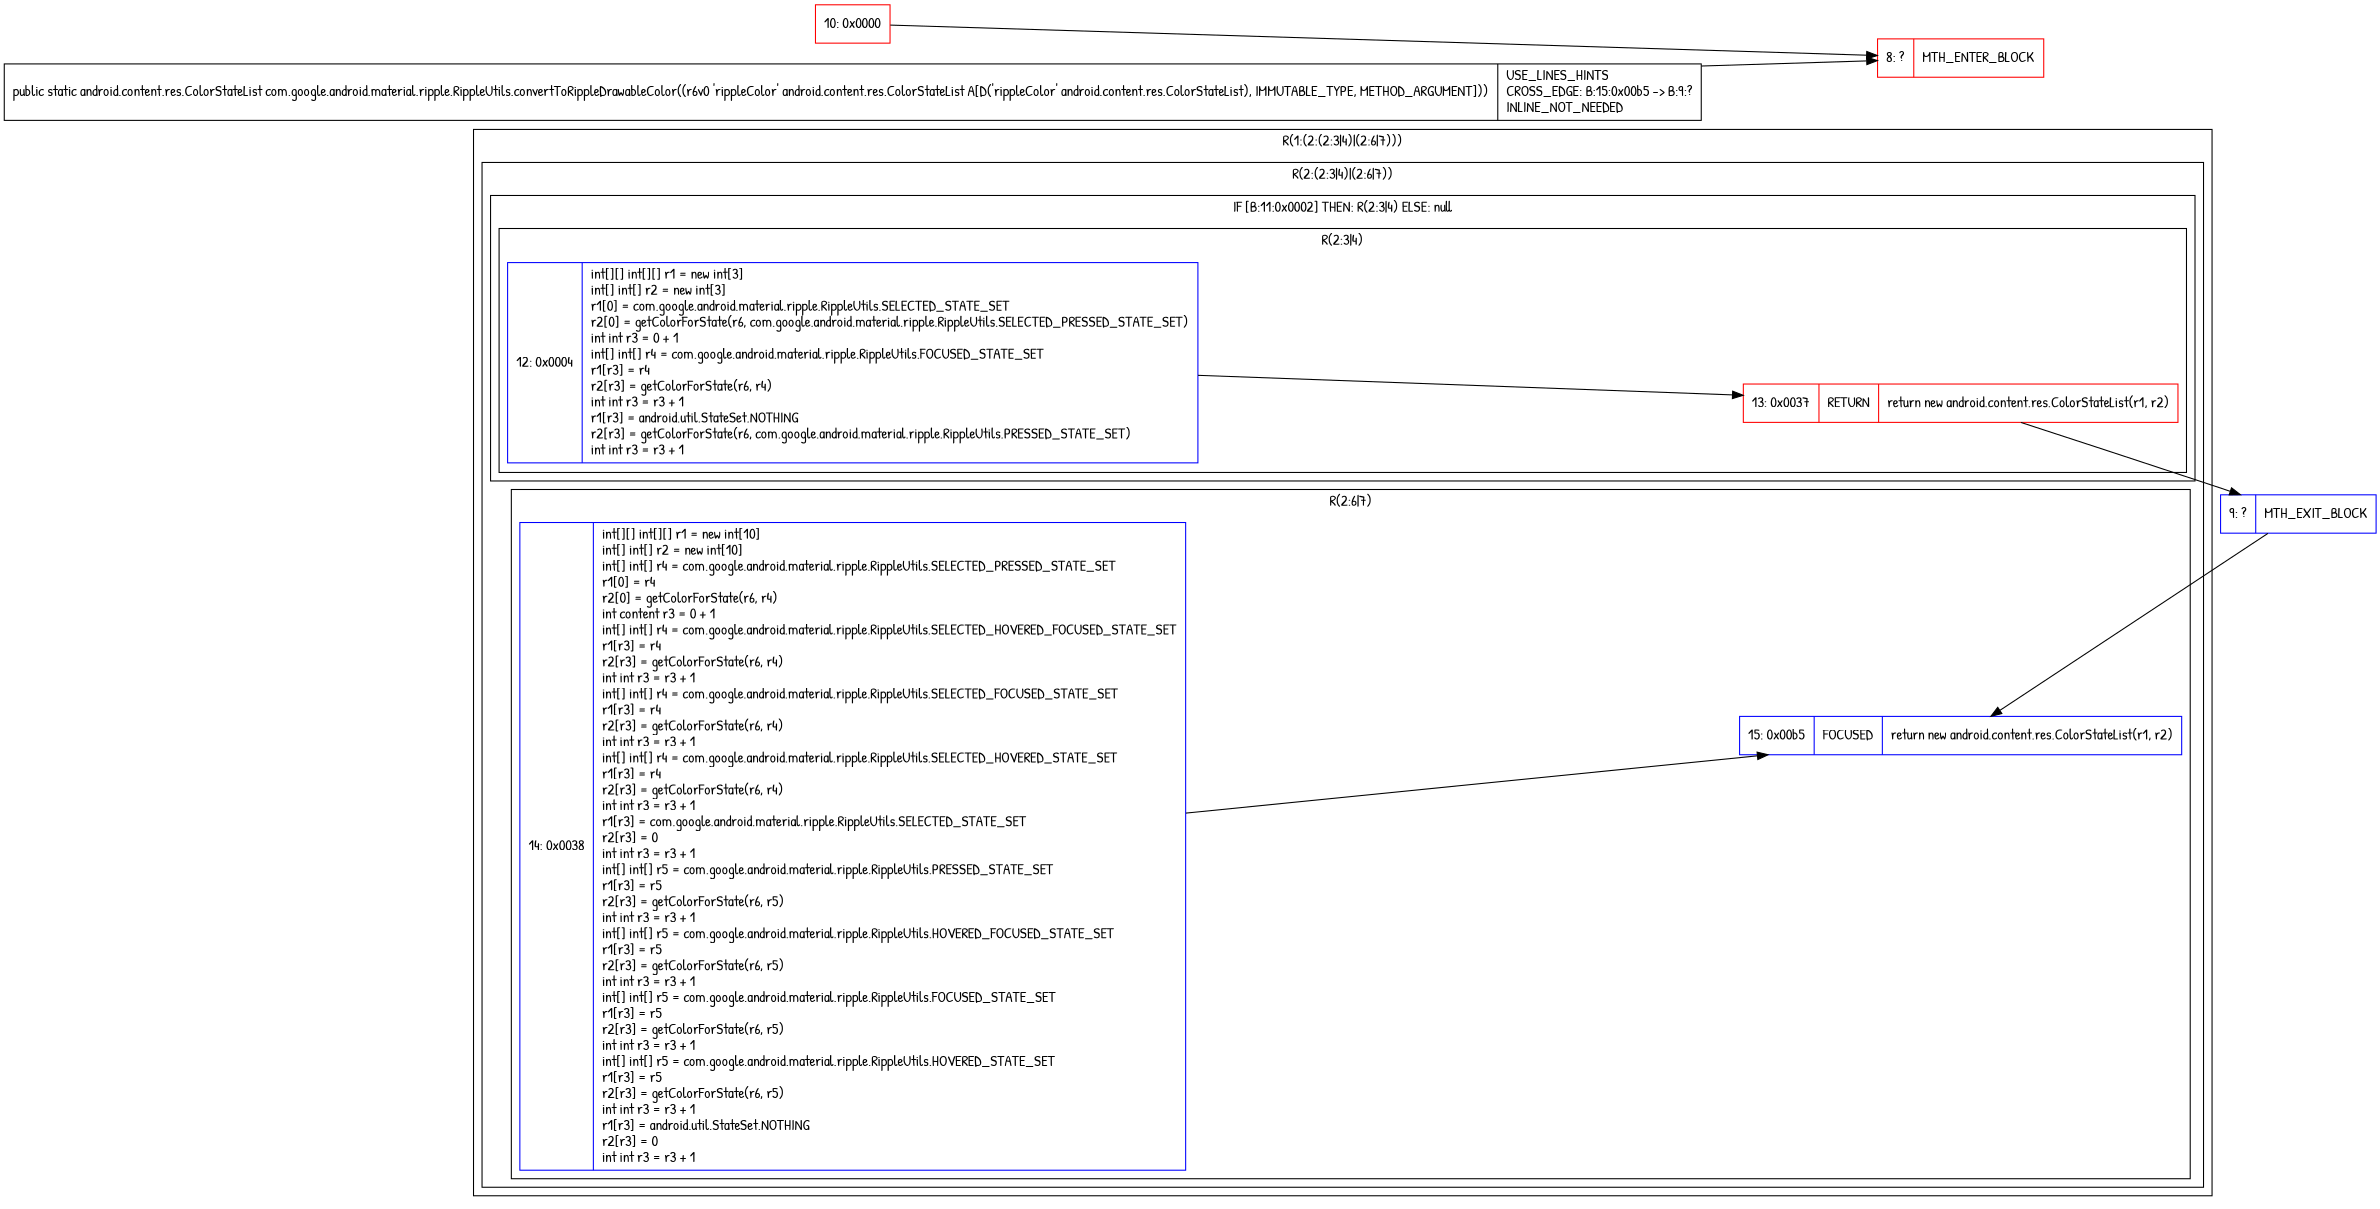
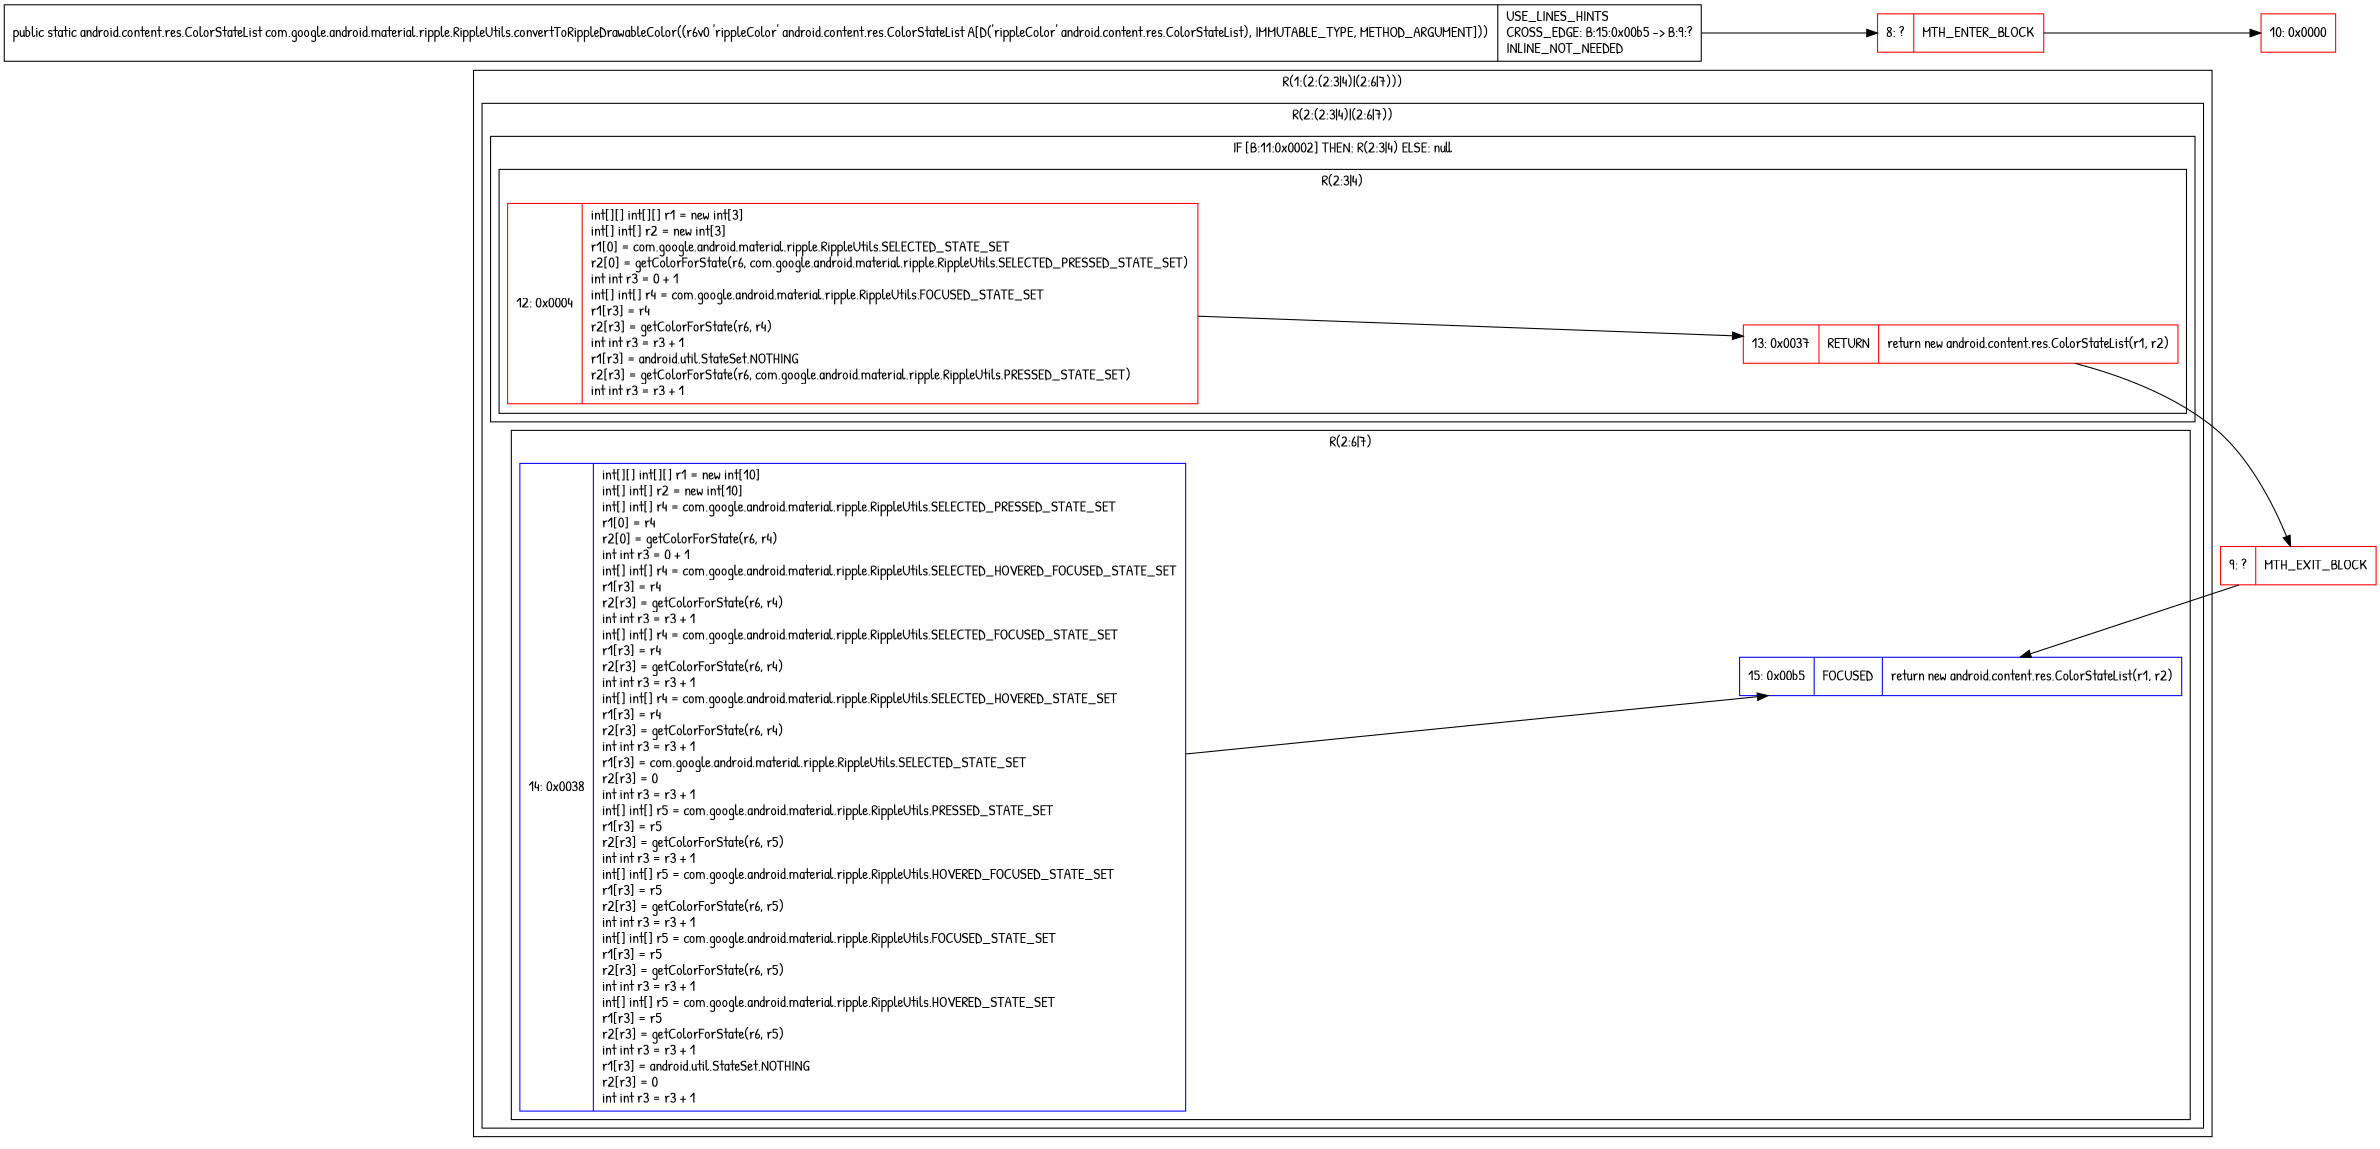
edge "10: 0x0000" -> "8: ?": reversed
node "12: 0x0004": color blue -> red
node "9: ?": color blue -> red
node "14: 0x0038": text "int content r3 = 0 + 1" -> "int int r3 = 0 + 1"
